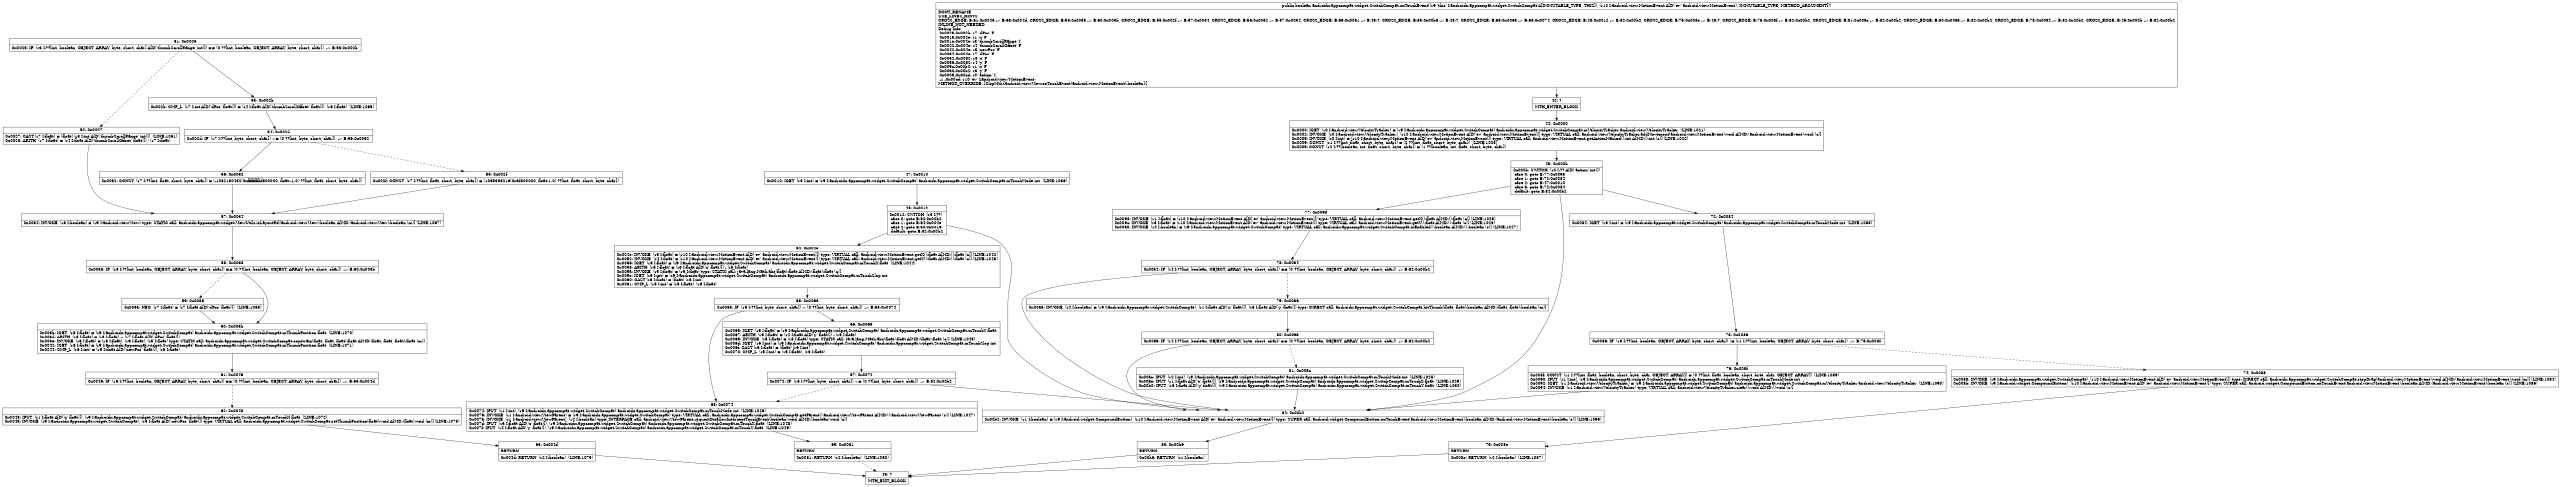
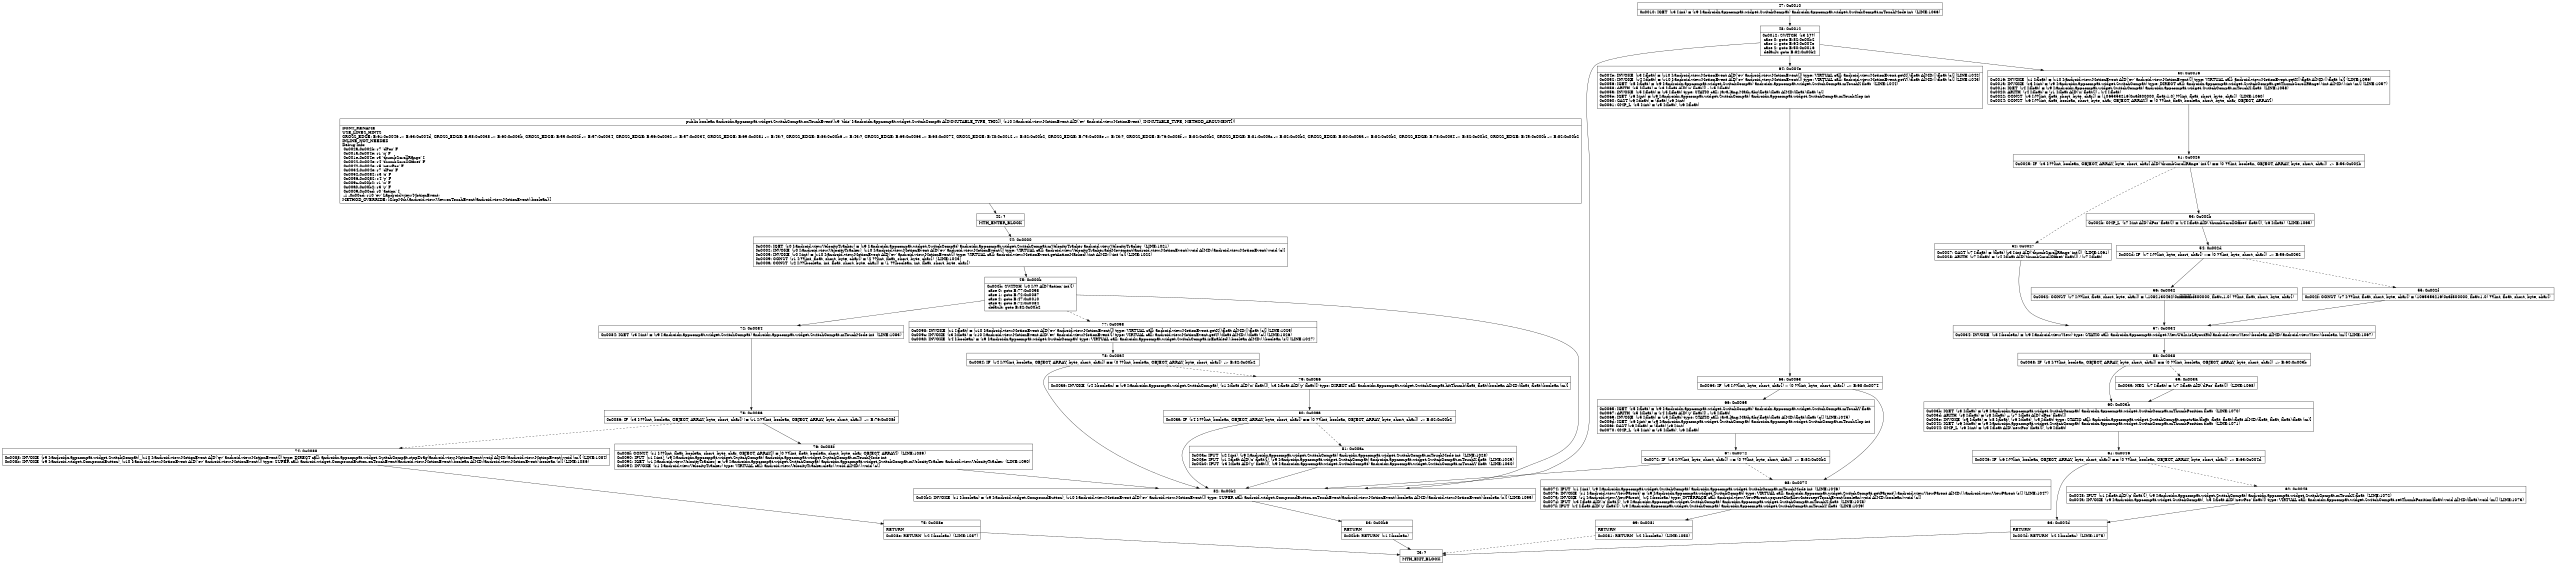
node "50: 0x0016": added
node "45: 0x000b": text "case 1: goto B:72:0x0084" -> "case 1: goto B:72:0x0087"
edge "45: 0x000b" -> "77: 0x0098": style solid -> dashed
edge "61: 0x0046" -> "63: 0x004d": added
